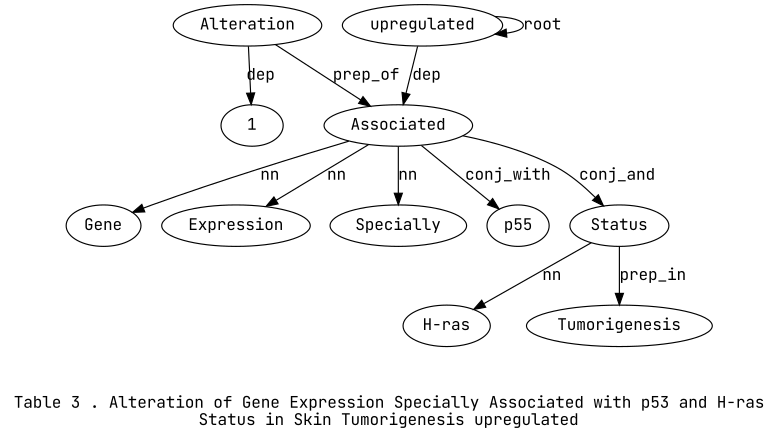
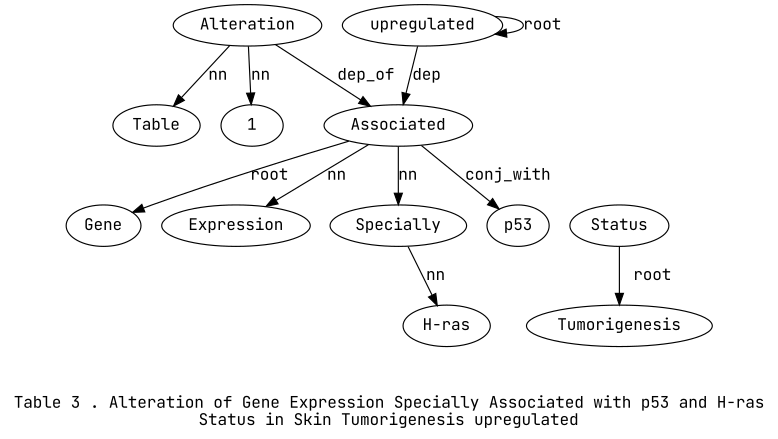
edge "Alteration" -> "1": label "dep" -> "nn"
edge "Alteration" -> "Associated": label "prep_of" -> "dep_of"
node "Table": added
edge "Associated" -> "Status": removed, label "conj_and"
edge "Associated" -> "Gene": label "nn" -> "root"
node "p55": label "p55" -> "p53"
edge "Status" -> "H-ras": now "Specially" -> "H-ras"
edge "Status" -> "Tumorigenesis": label "prep_in" -> "root"
